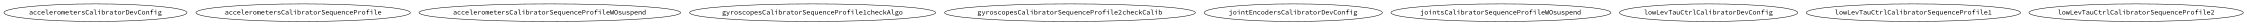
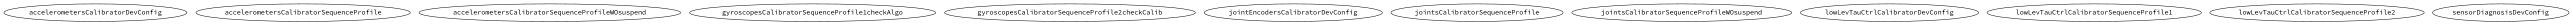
node "jointsCalibratorSequenceProfile": added
node "sensorDiagnosisDevConfig": added
